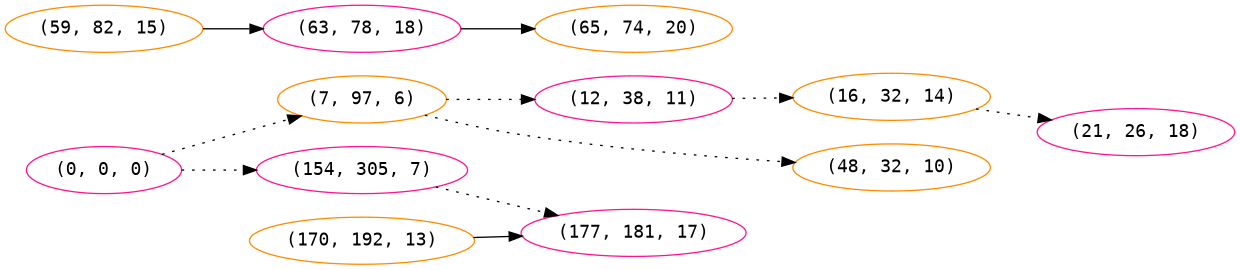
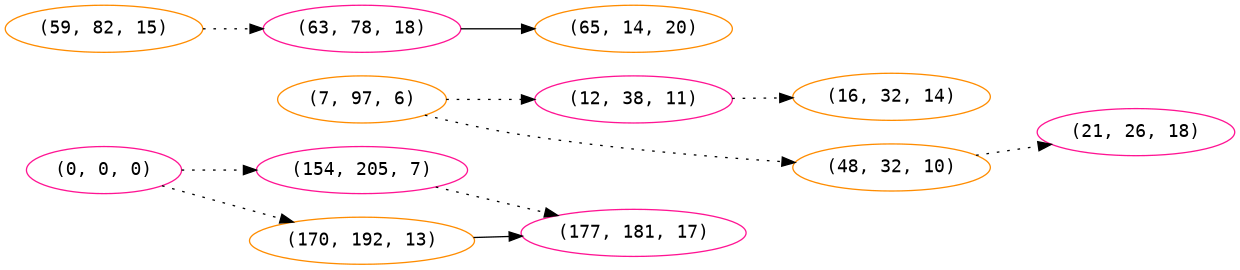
edge "(59, 82, 15)" -> "(63, 78, 18)": style solid -> dotted
node "(65, 74, 20)": label "(65, 74, 20)" -> "(65, 14, 20)"
edge "(16, 32, 14)" -> "(21, 26, 18)": now "(48, 32, 10)" -> "(21, 26, 18)"
edge "(0, 0, 0)" -> "(7, 97, 6)": now "(0, 0, 0)" -> "(170, 192, 13)"
node "(154, 305, 7)": label "(154, 305, 7)" -> "(154, 205, 7)"
